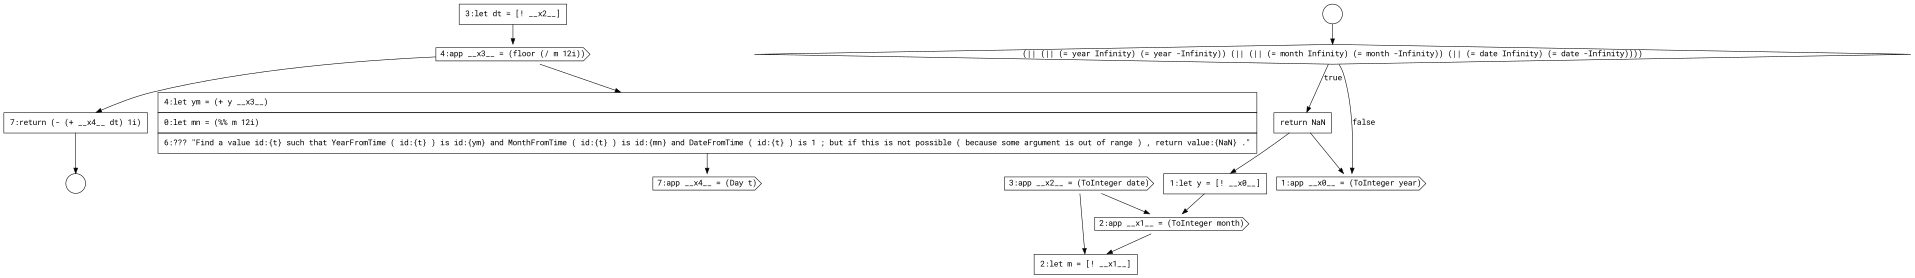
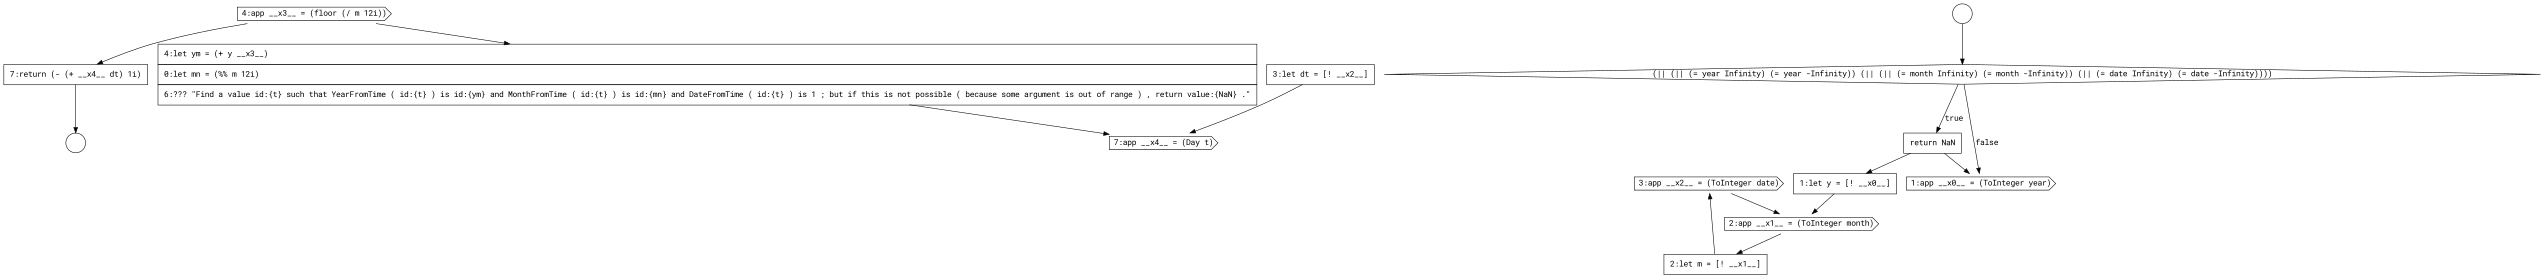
edge "3:let dt = [! __x2__]" -> "4:app __x3__ = (floor (/ m 12i))": now "3:let dt = [! __x2__]" -> "7:app __x4__ = (Day t)"
edge "3:app __x2__ = (ToInteger date)" -> "2:let m = [! __x1__]": reversed
